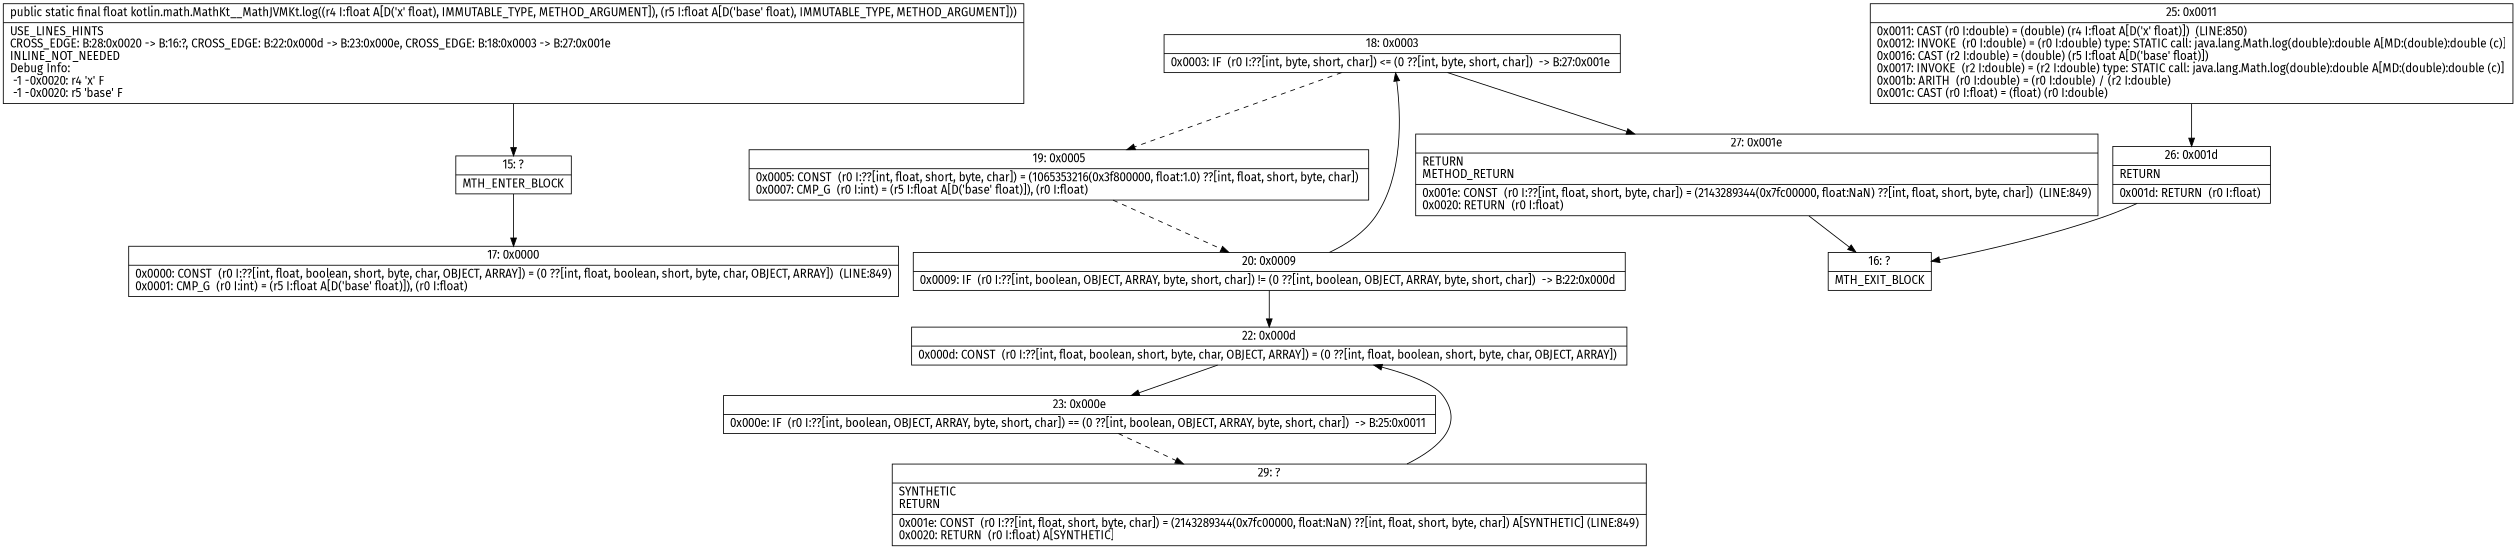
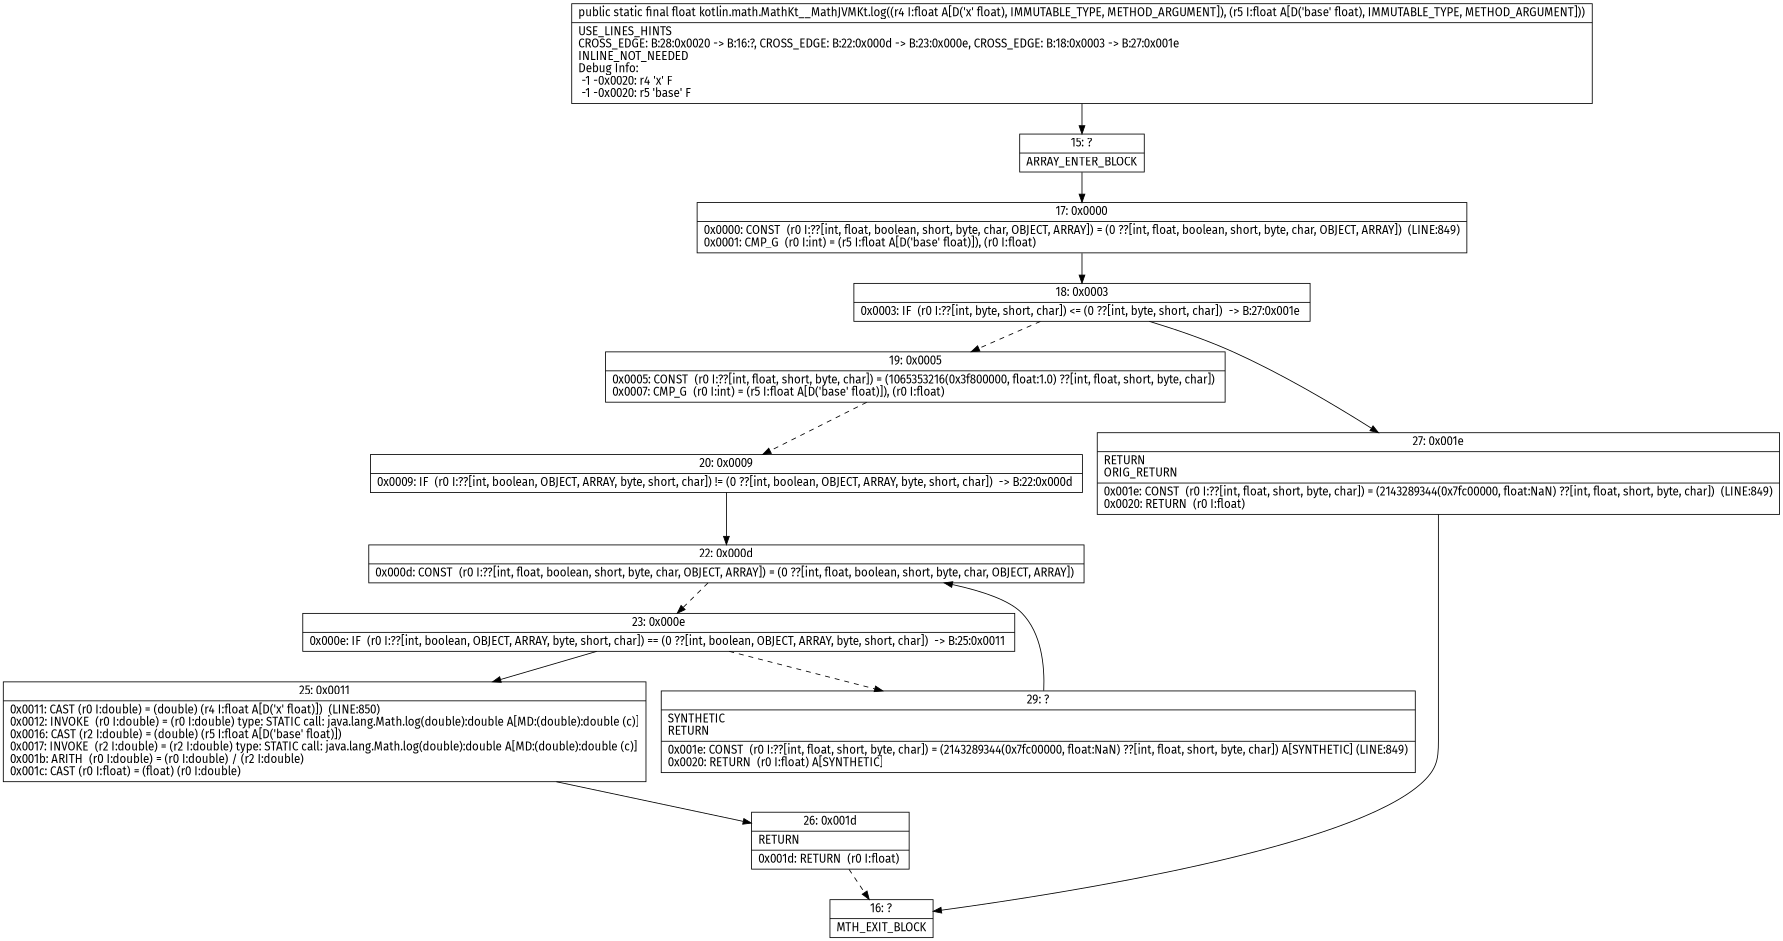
node "27: 0x001e": text "METHOD_RETURN" -> "ORIG_RETURN"
edge "20: 0x0009" -> "18: 0x0003": now "17: 0x0000" -> "18: 0x0003"
node "15: ?": text "MTH_ENTER_BLOCK" -> "ARRAY_ENTER_BLOCK"
edge "26: 0x001d" -> "16: ?": style solid -> dashed
edge "22: 0x000d" -> "23: 0x000e": style solid -> dashed
edge "23: 0x000e" -> "25: 0x0011": added
